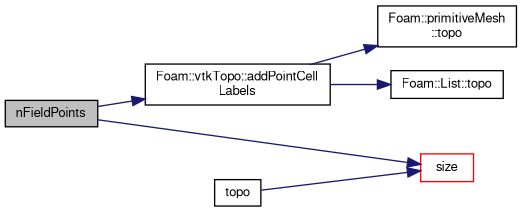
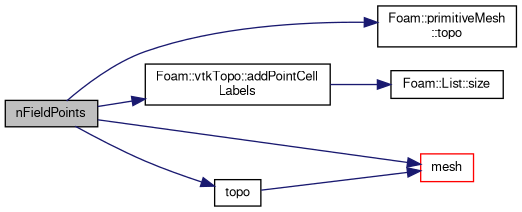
edge "Foam::vtkTopo::addPointCell Labels" -> "Foam::primitiveMesh ::topo": now "nFieldPoints" -> "Foam::primitiveMesh ::topo"
node "Foam::List::topo": label "Foam::List::topo" -> "Foam::List::size"
edge "nFieldPoints" -> "topo": added
node "size": label "size" -> "mesh"
